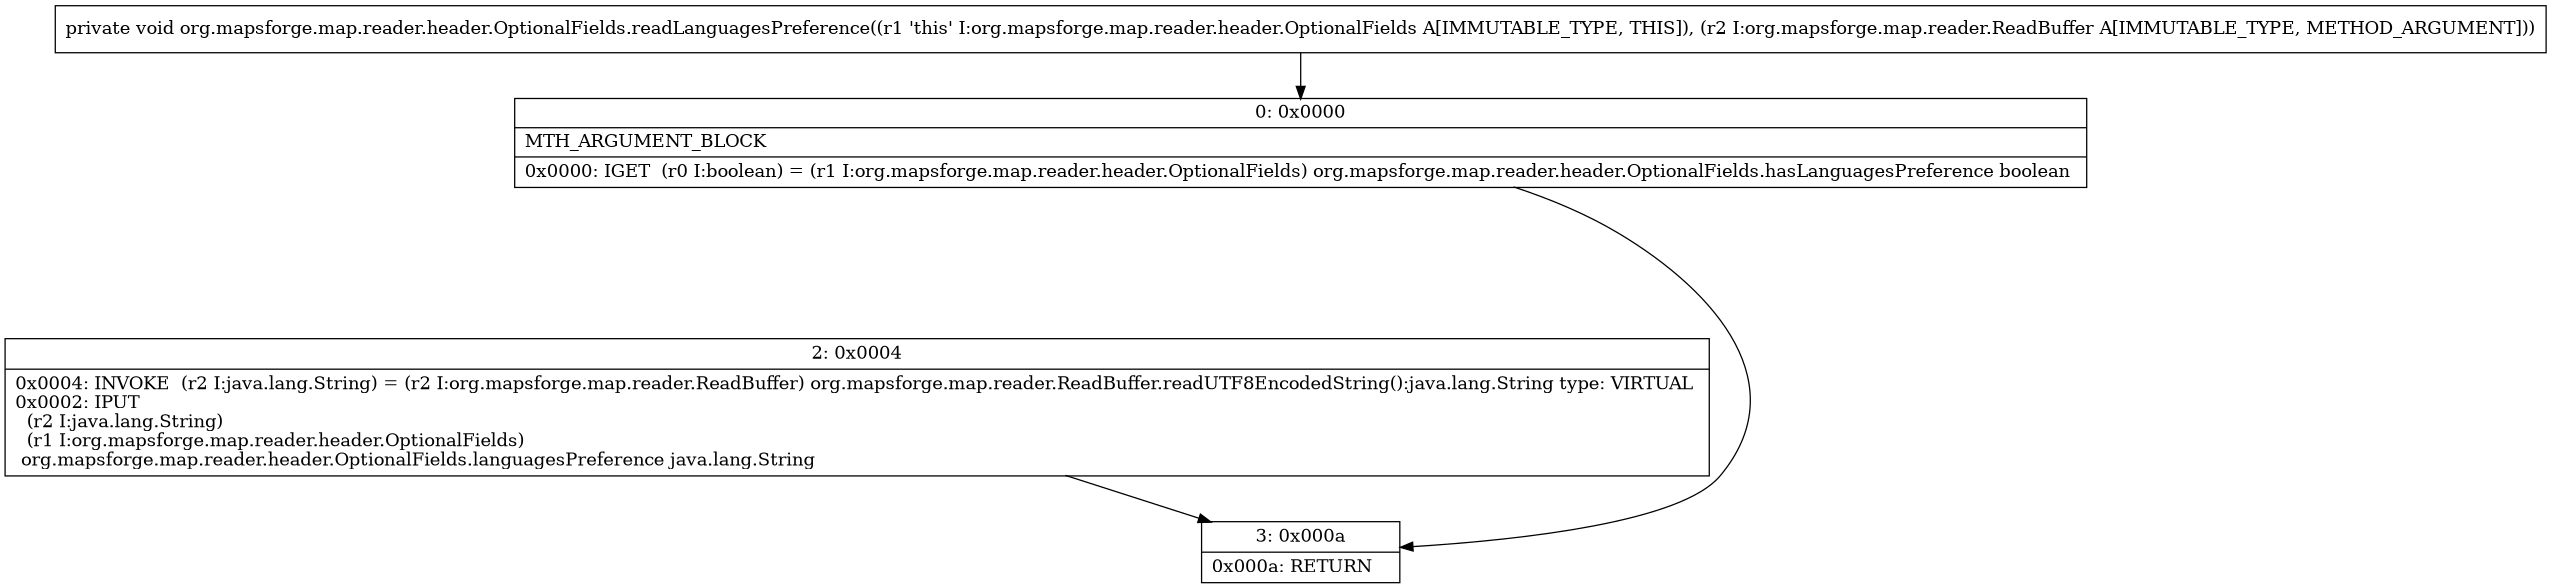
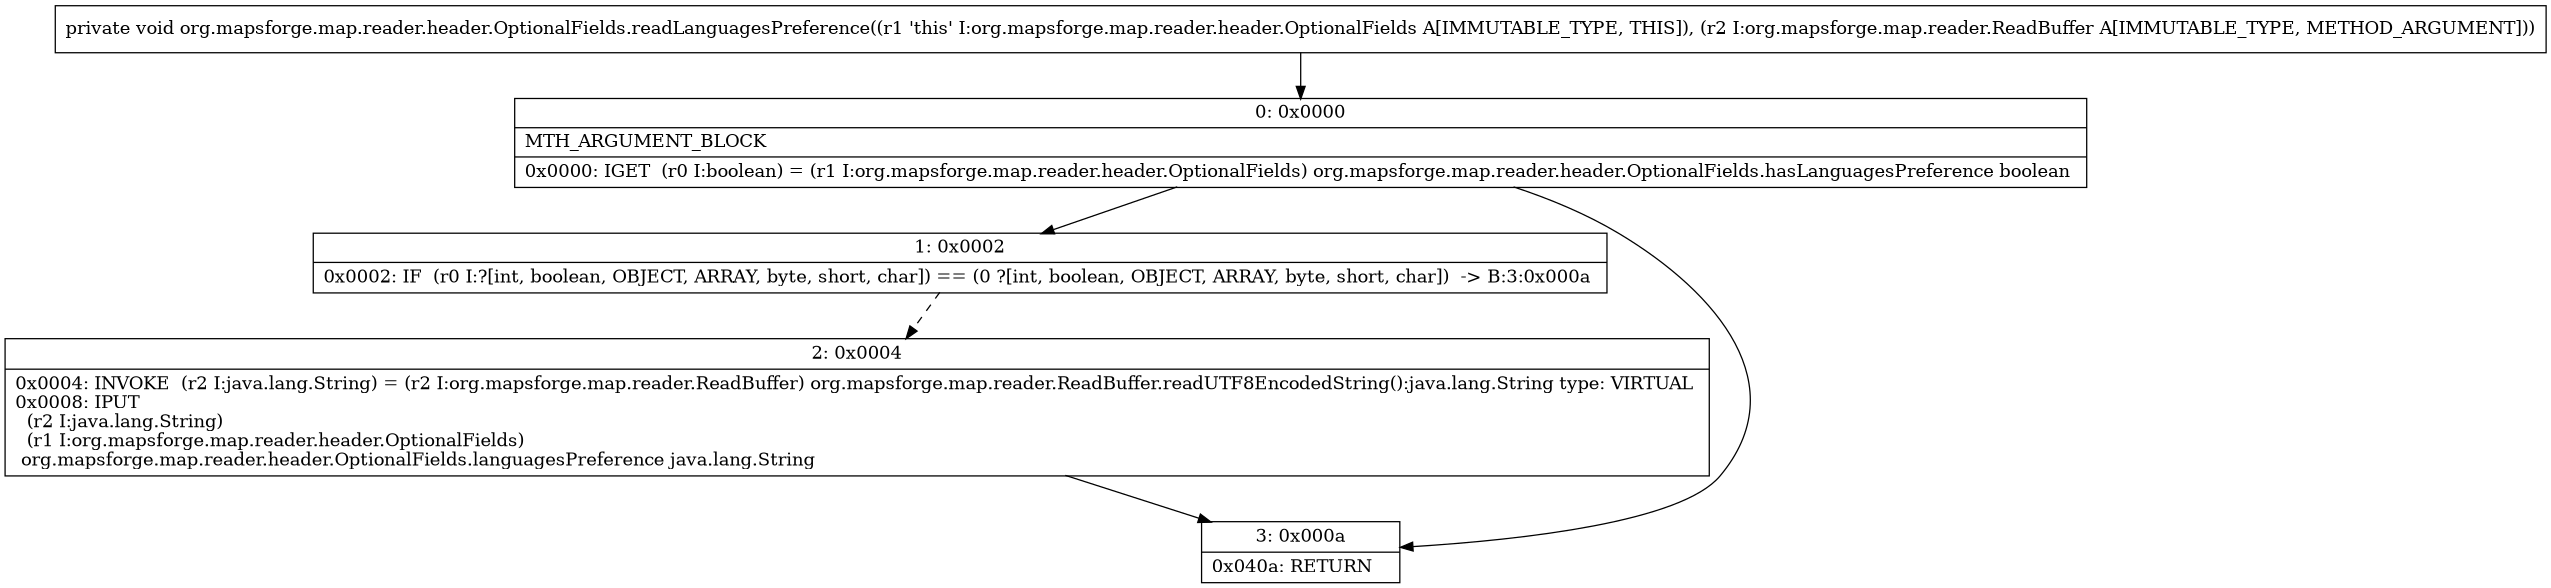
node "1: 0x0002": added
node "2: 0x0004": text "0x0002: IPUT" -> "0x0008: IPUT"
node "3: 0x000a": text "0x000a: RETURN" -> "0x040a: RETURN"
